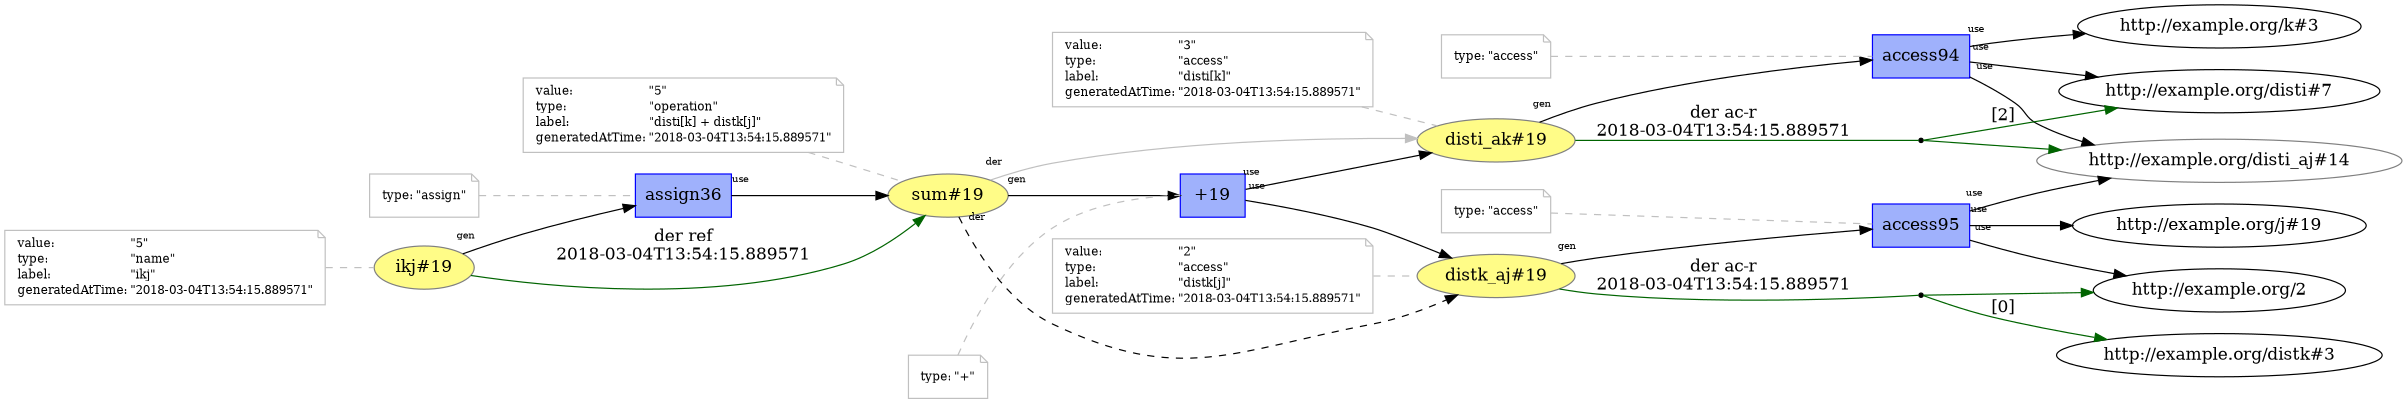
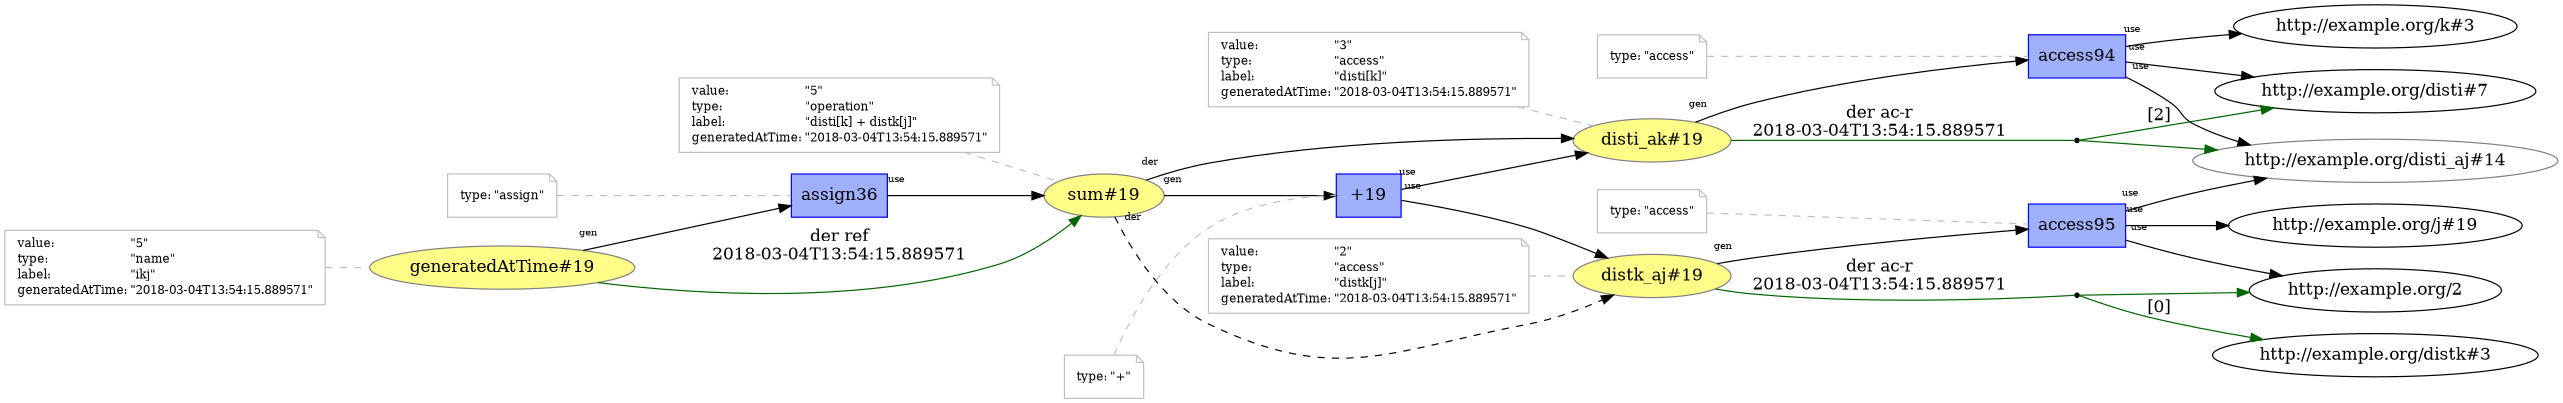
edge "sum#19" -> "disti_ak#19": color gray -> black
node "ikj#19": label "ikj#19" -> "generatedAtTime#19"
